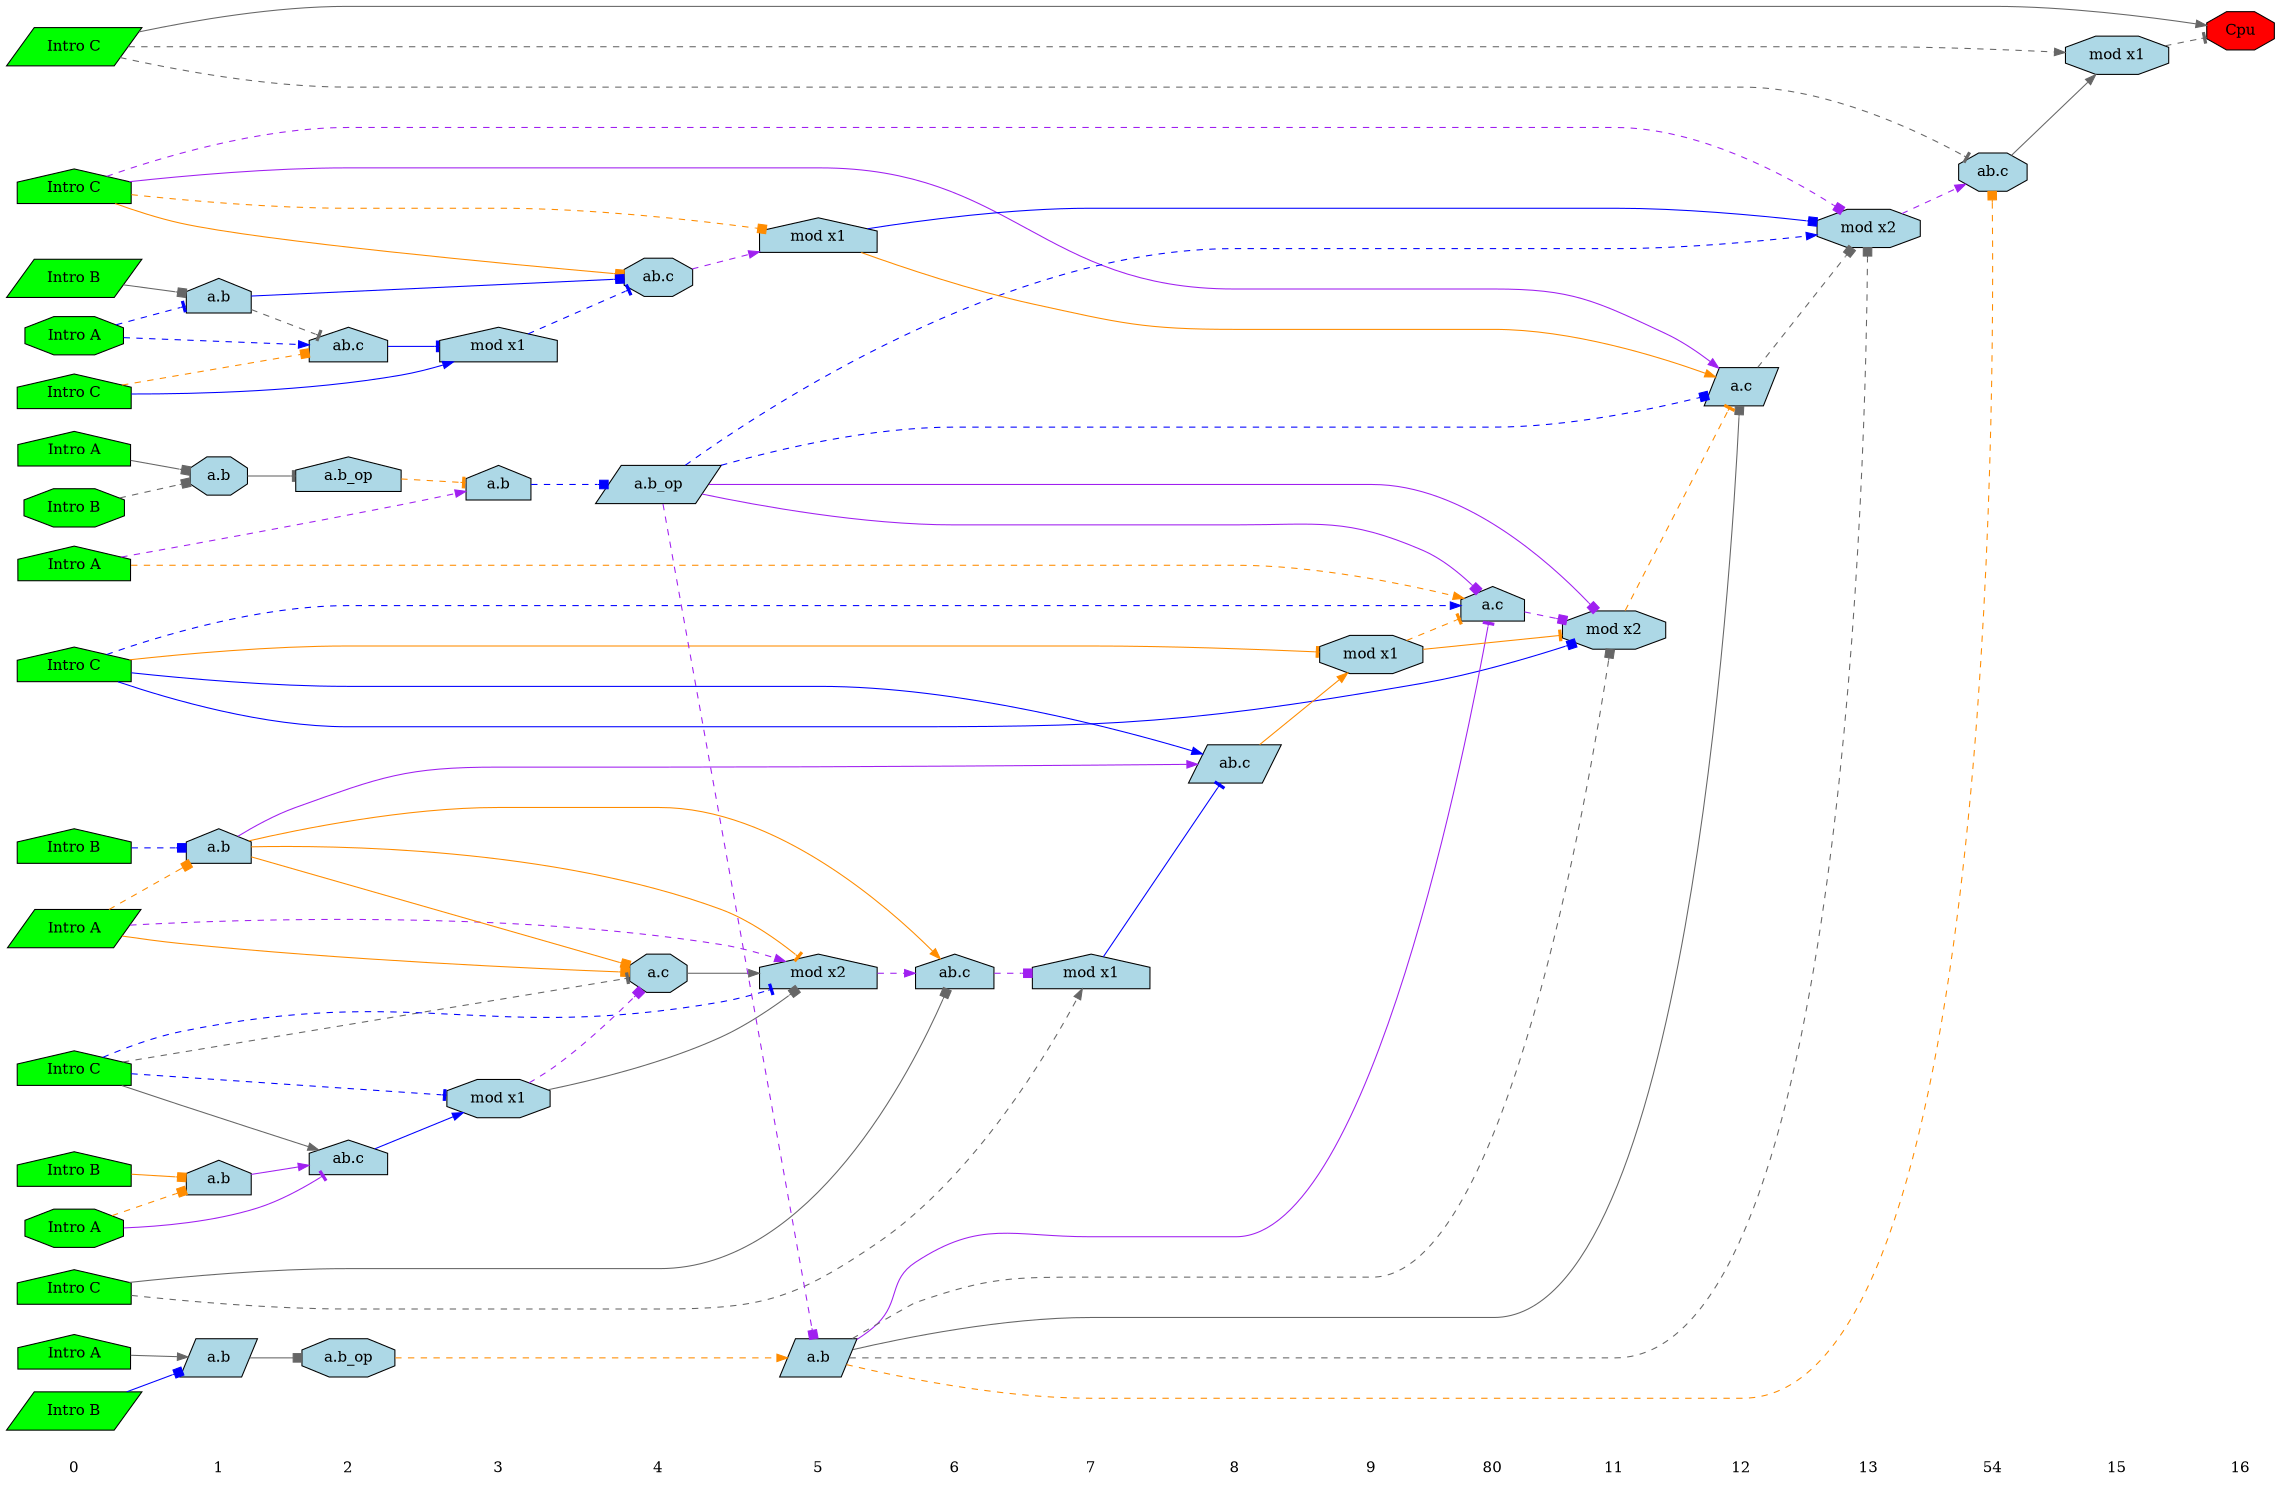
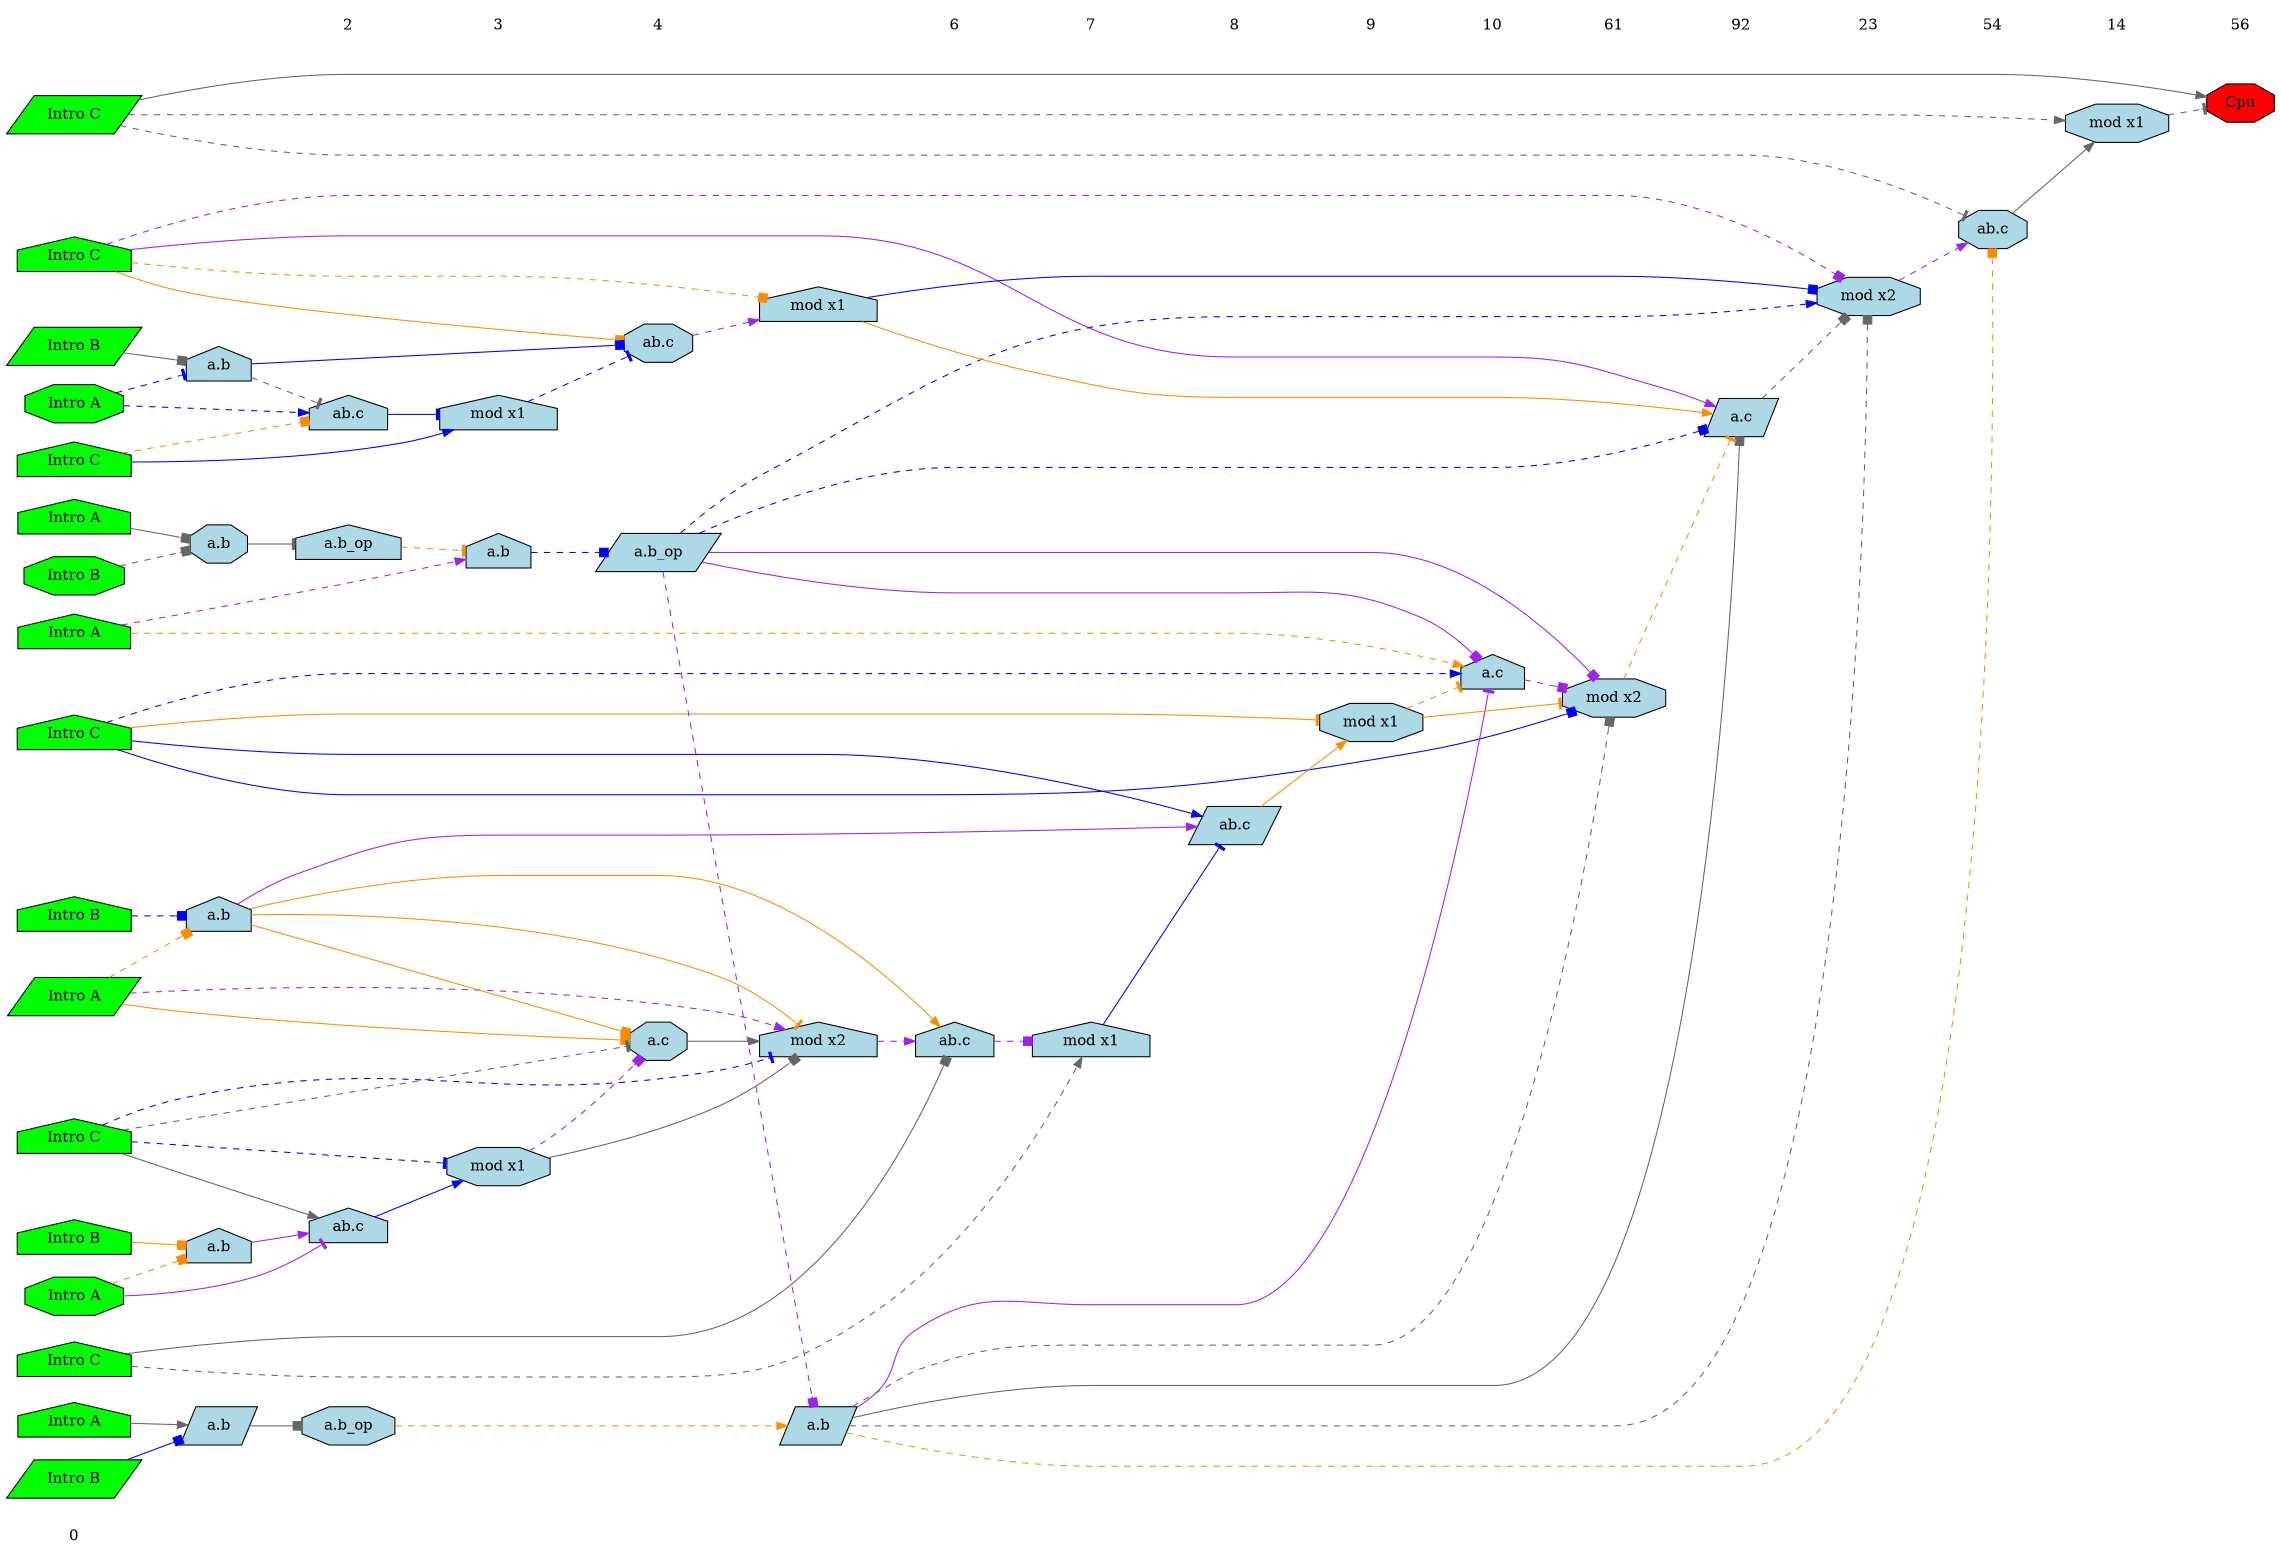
node "1": removed
node "5": removed
node "80": label "80" -> "10"
node "11": label "11" -> "61"
node "12": label "12" -> "92"
node "13": label "13" -> "23"
node "15": label "15" -> "14"
node "16": label "16" -> "56"
